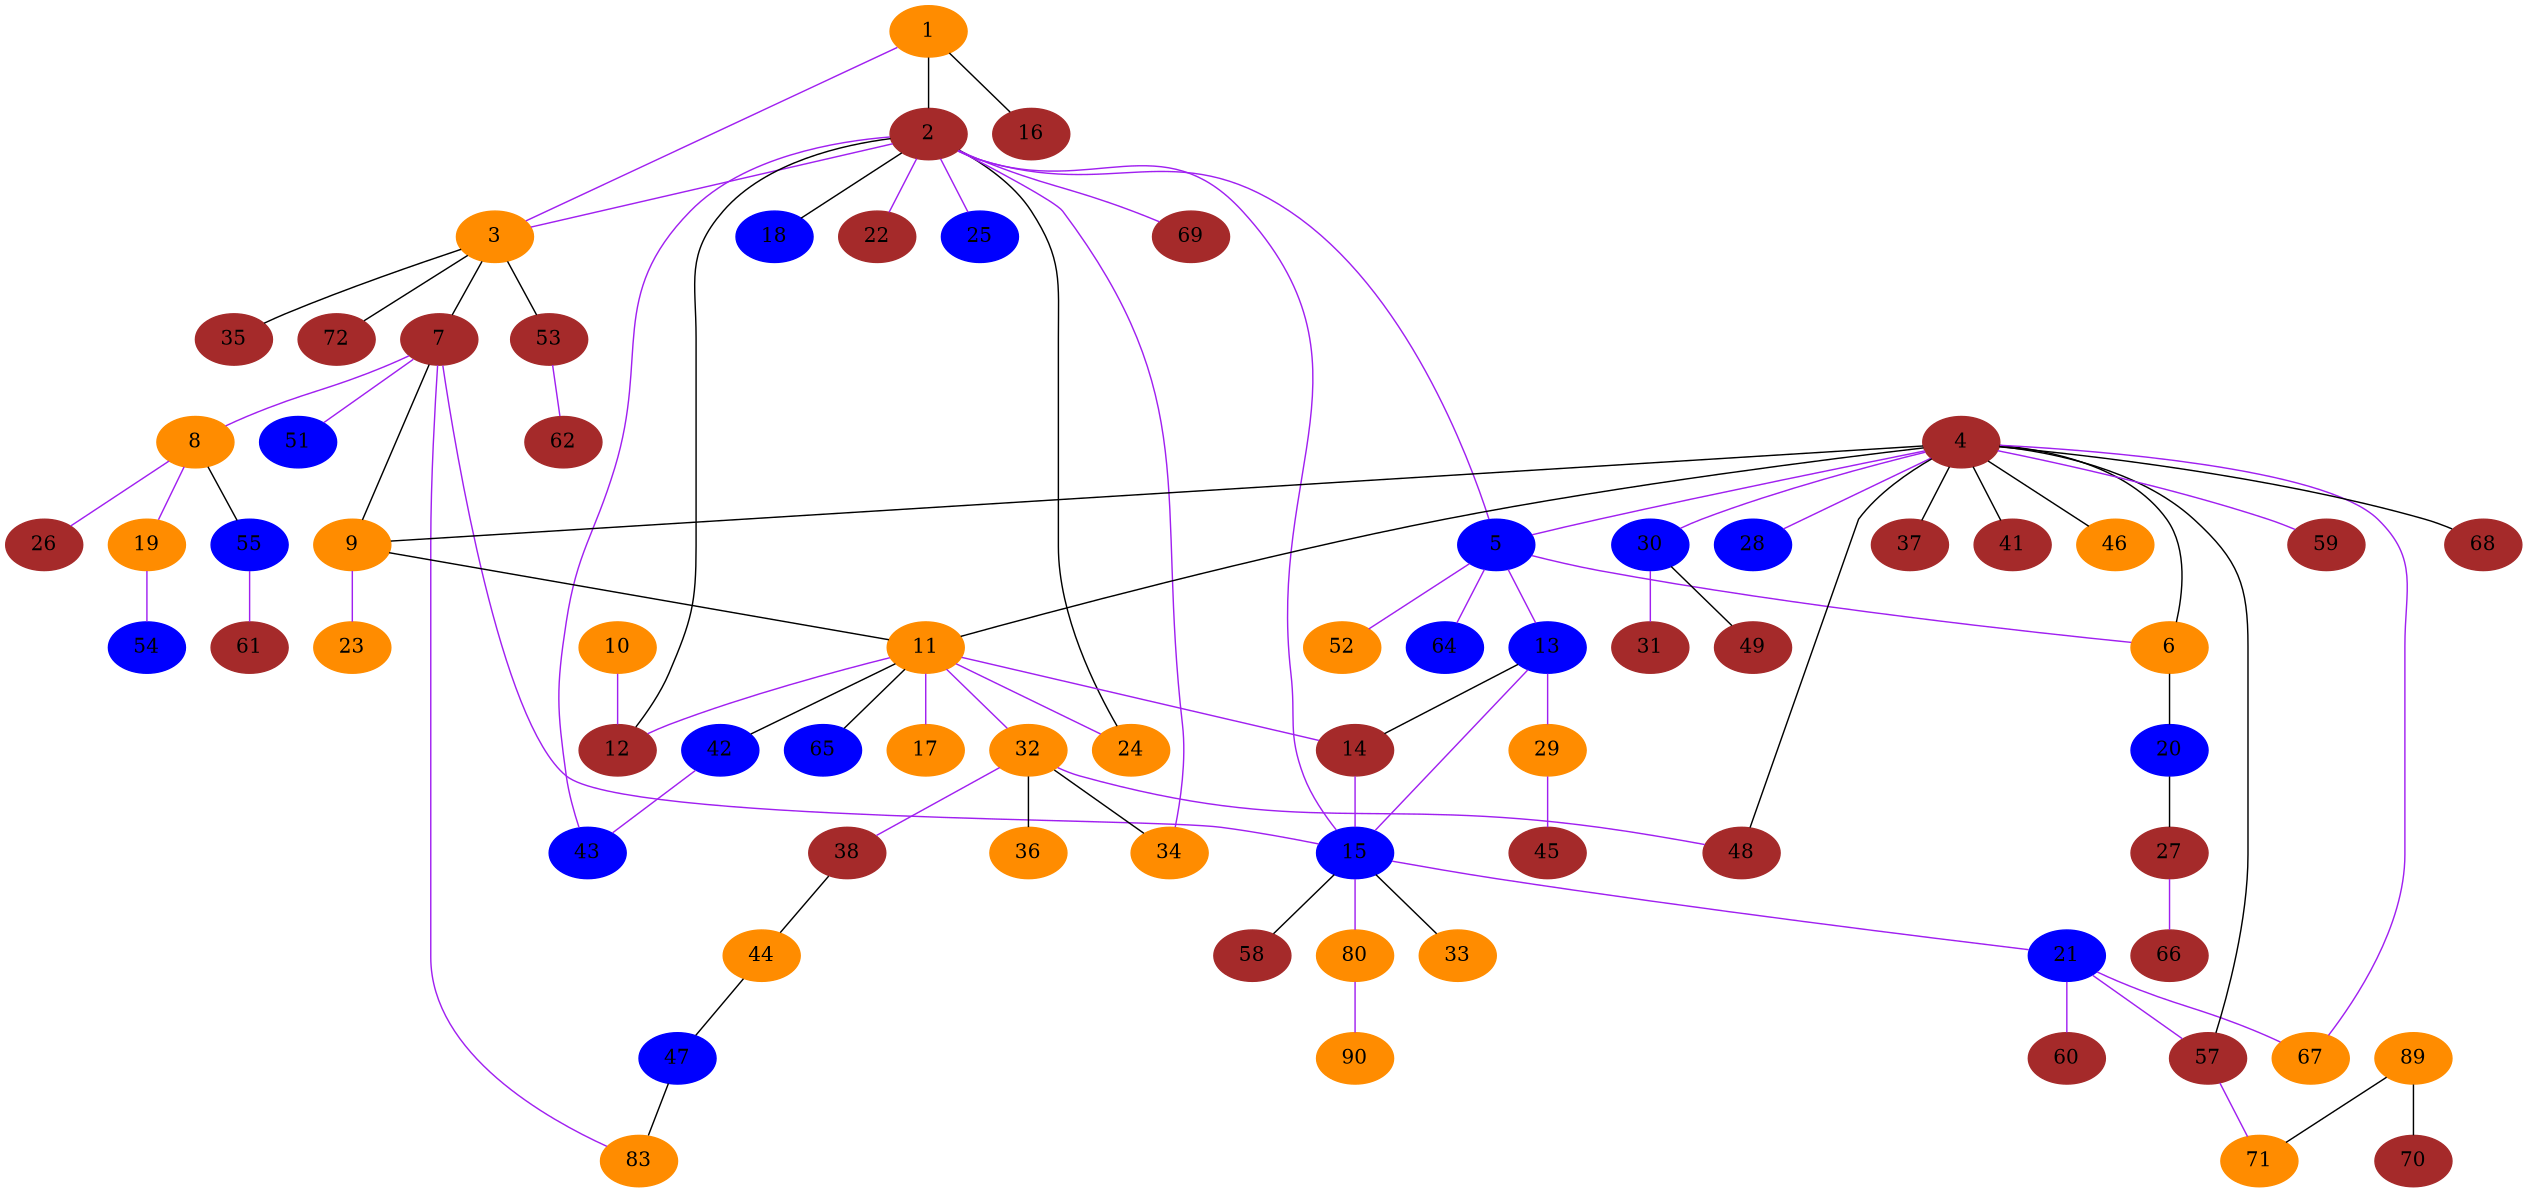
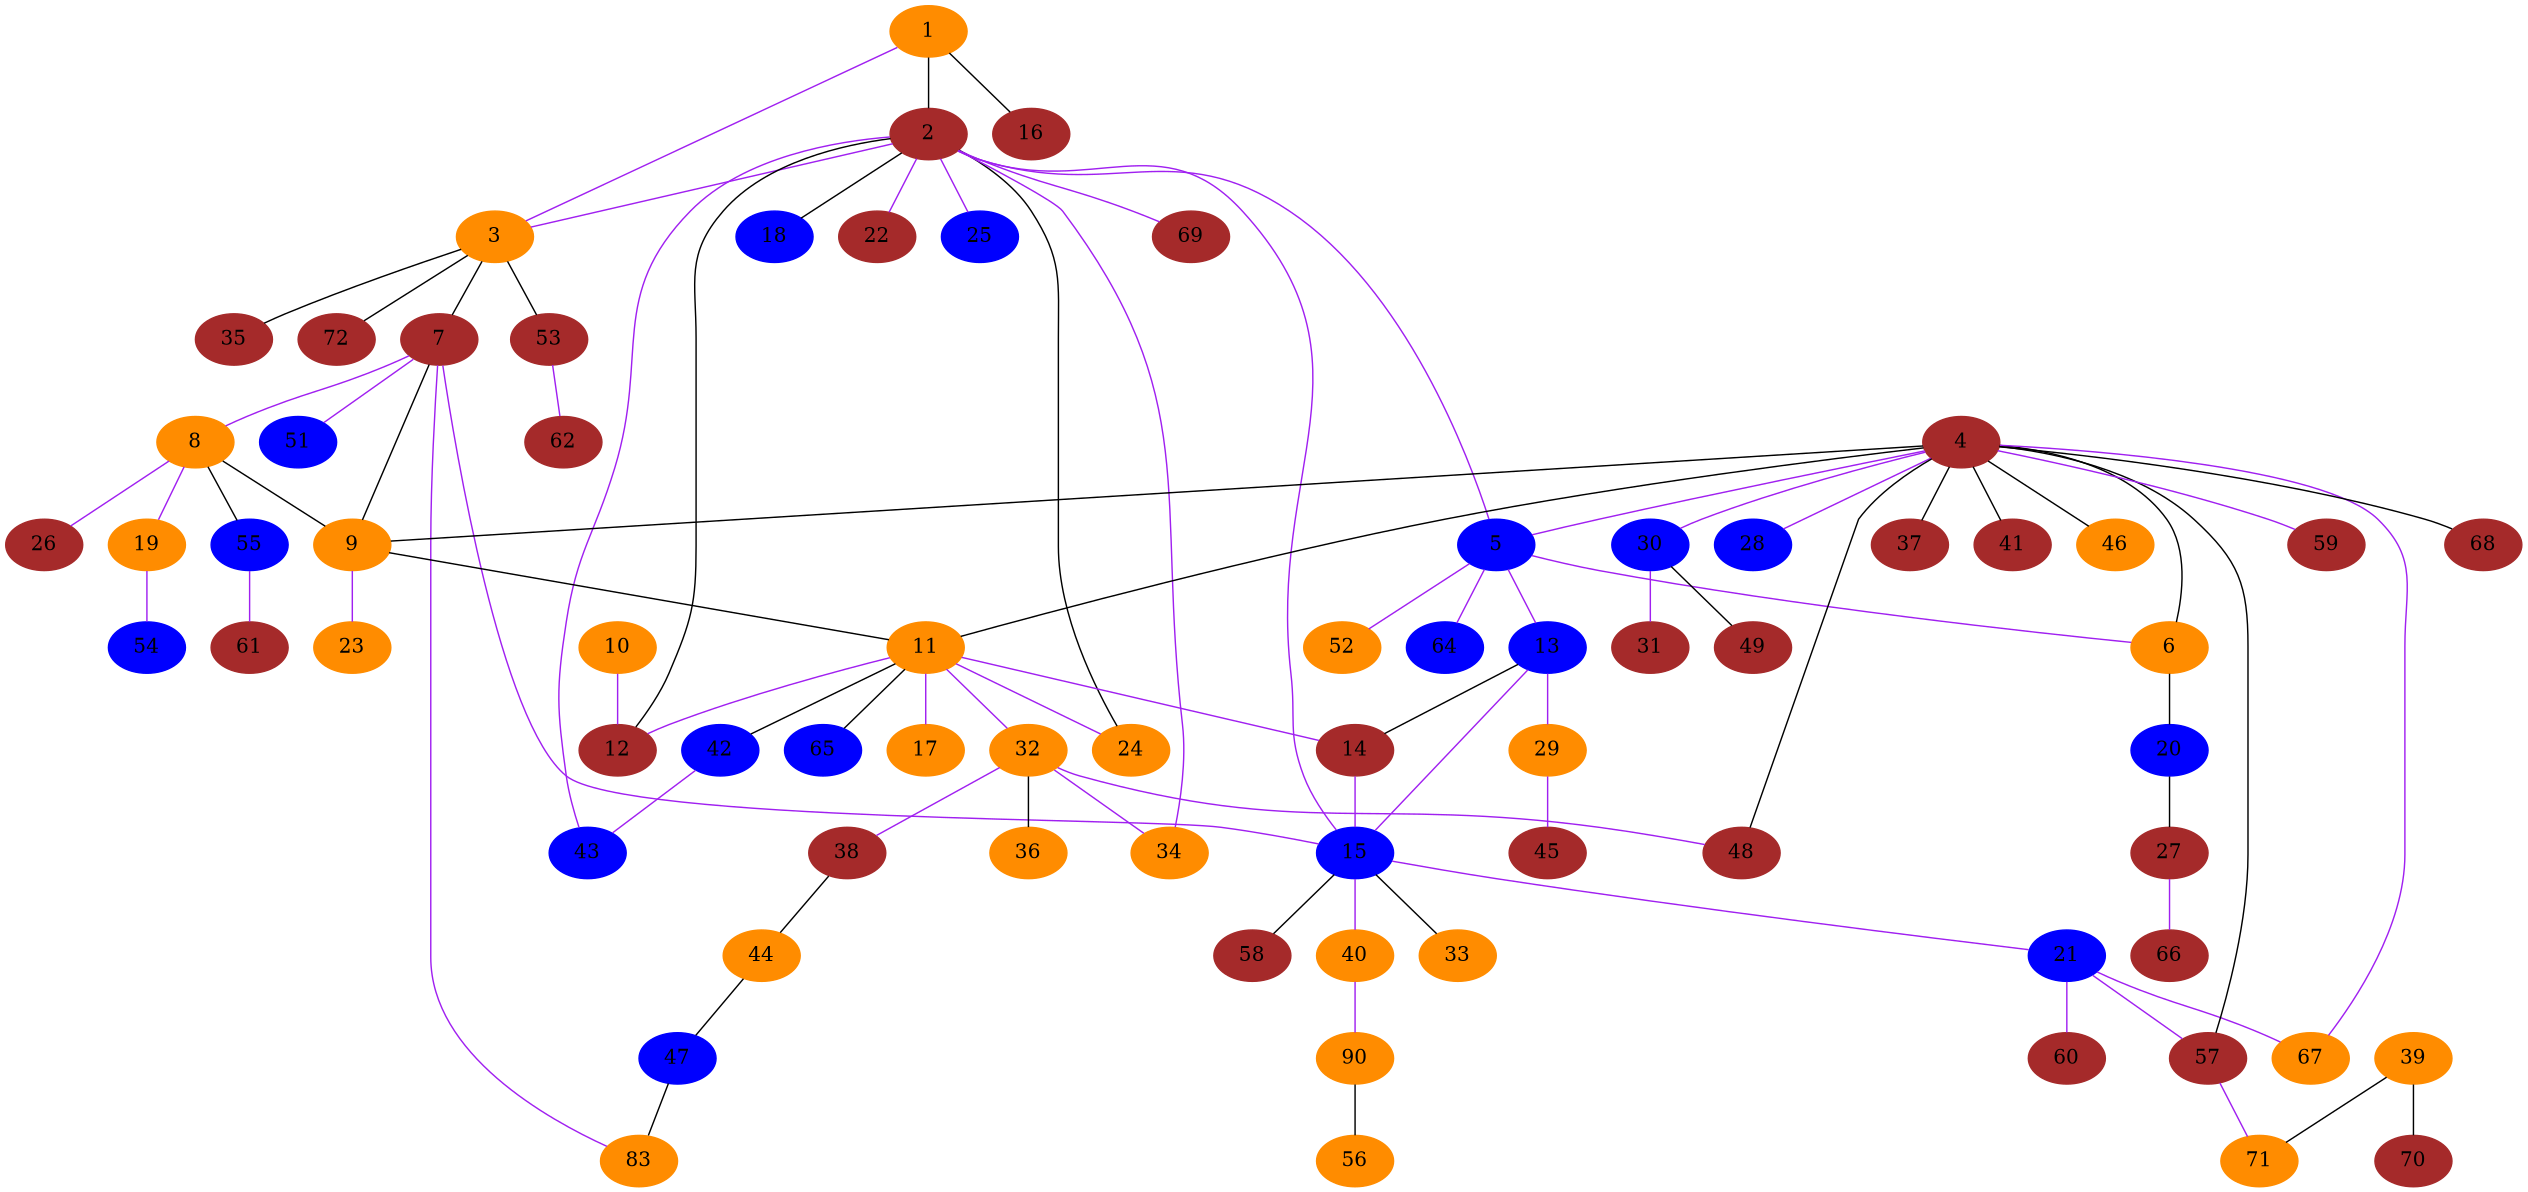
edge "8" -- "9": added
edge "32" -- "34": color black -> purple
node "80": label "80" -> "40"
node "89": label "89" -> "39"
node "56": added
